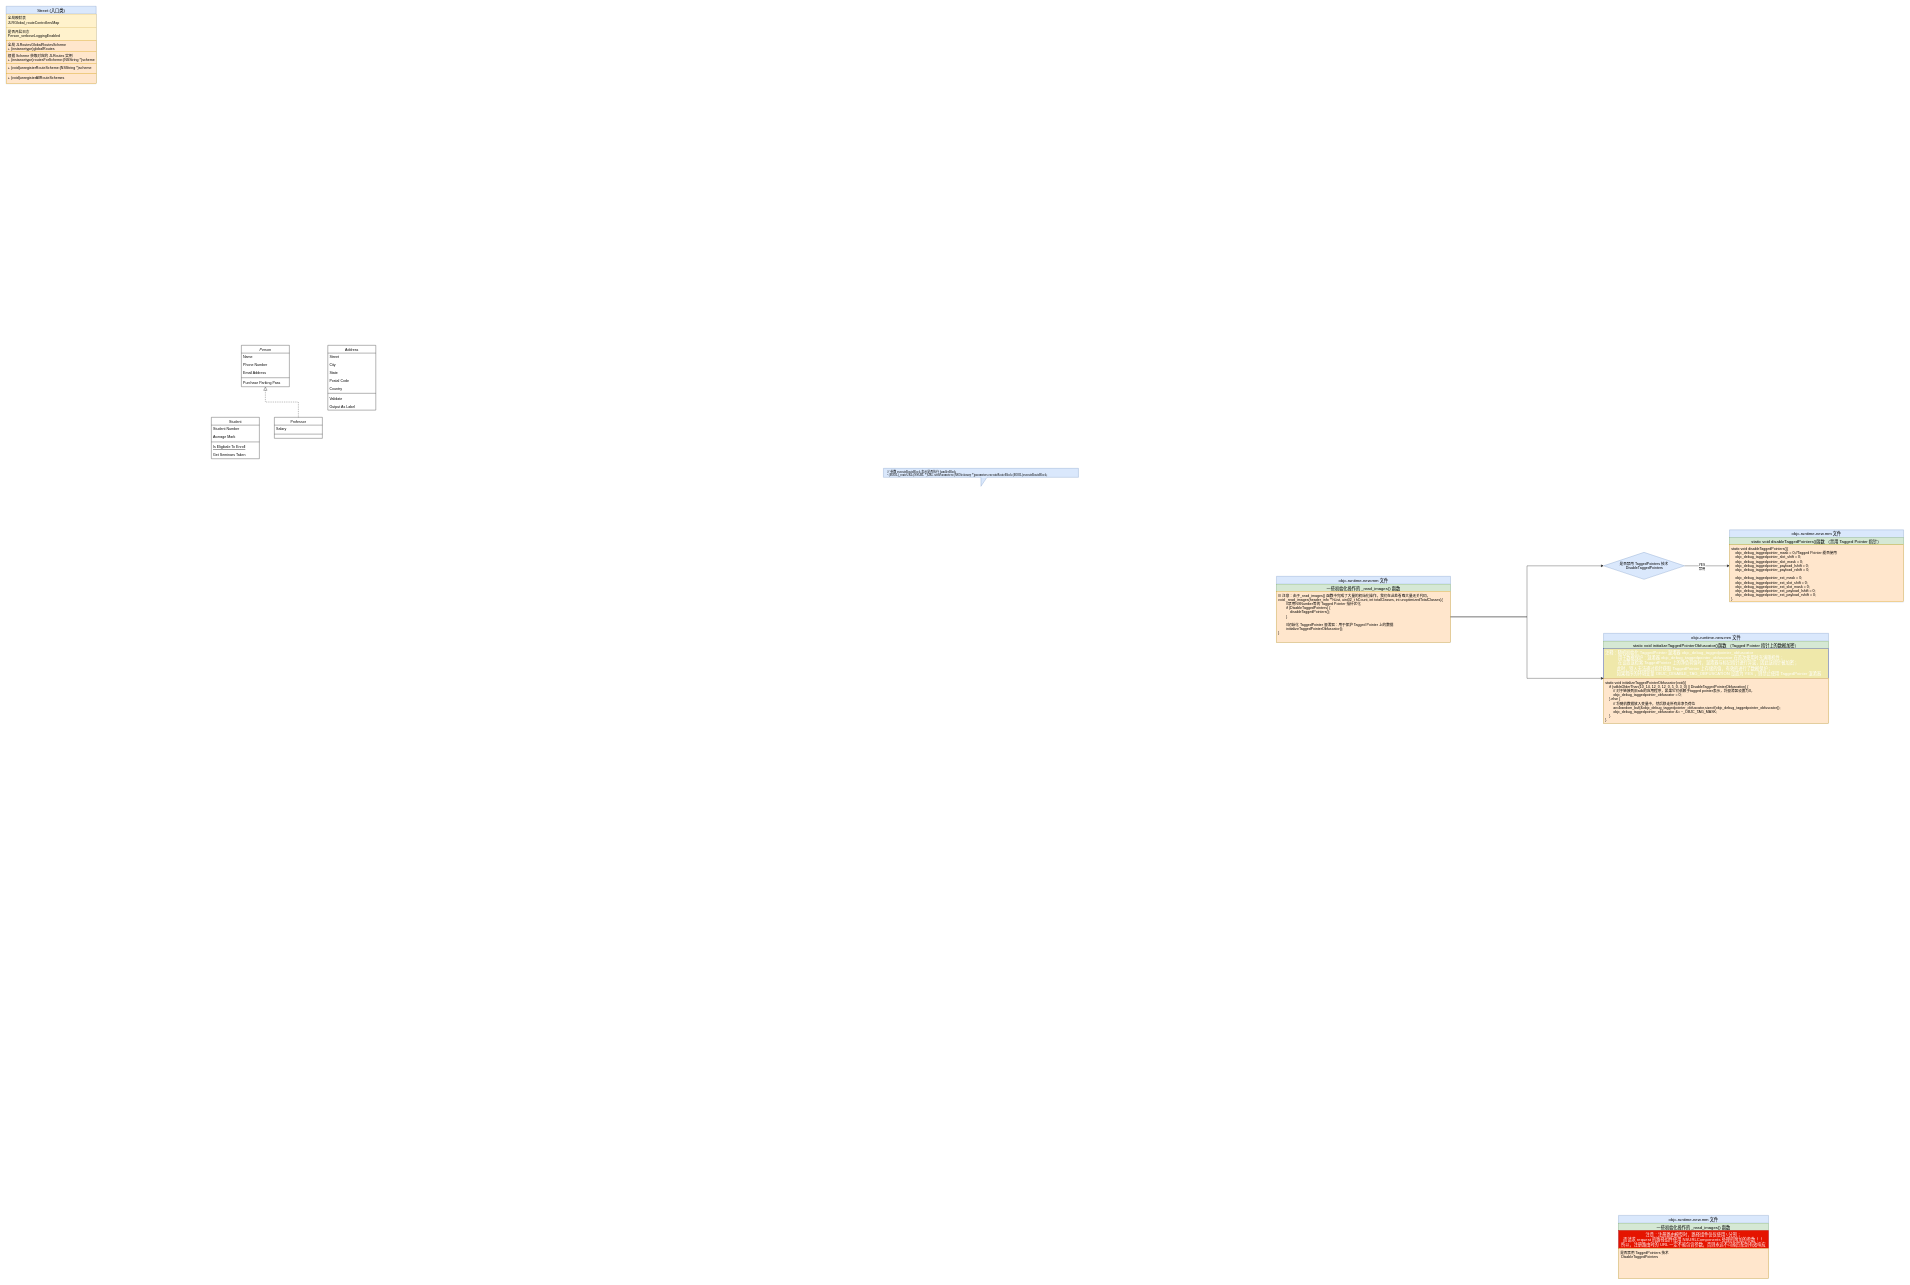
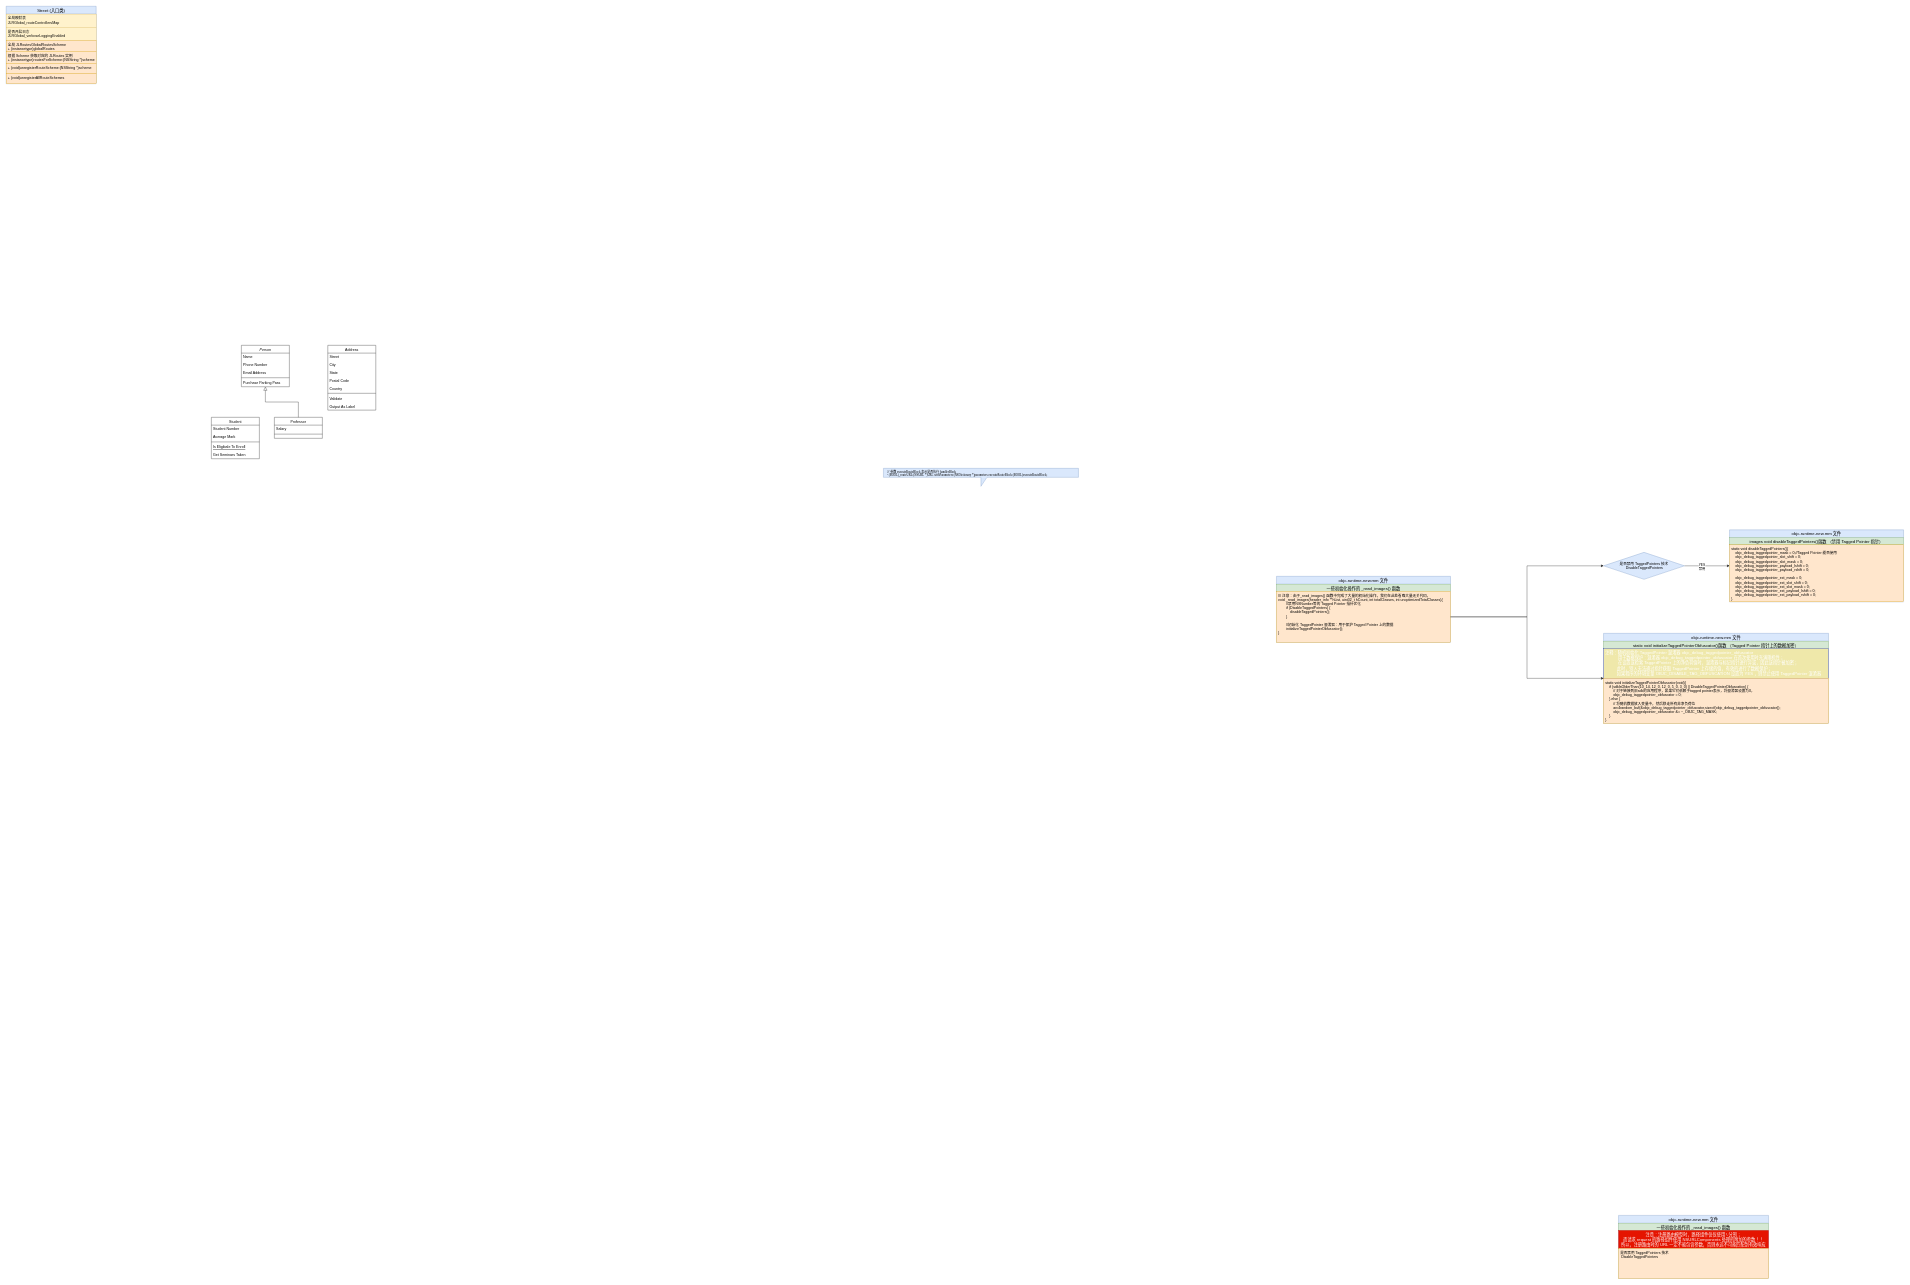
node "是否开启日志 Person_verboseLoggingEnabled": label "是否开启日志 Person_verboseLoggingEnabled" -> "是否开启日志 JLRGlobal_verboseLoggingEnabled"
edge "Professor" -> "Person": style dashed -> solid
node "static void disableTaggedPointers()函数 （禁用 Tagged Pointer 指针）": label "static void disableTaggedPointers()函数 （禁用 Tagged Pointer 指针）" -> "images void disableTaggedPointers()函数 （禁用 Tagged Pointer 指针）"
